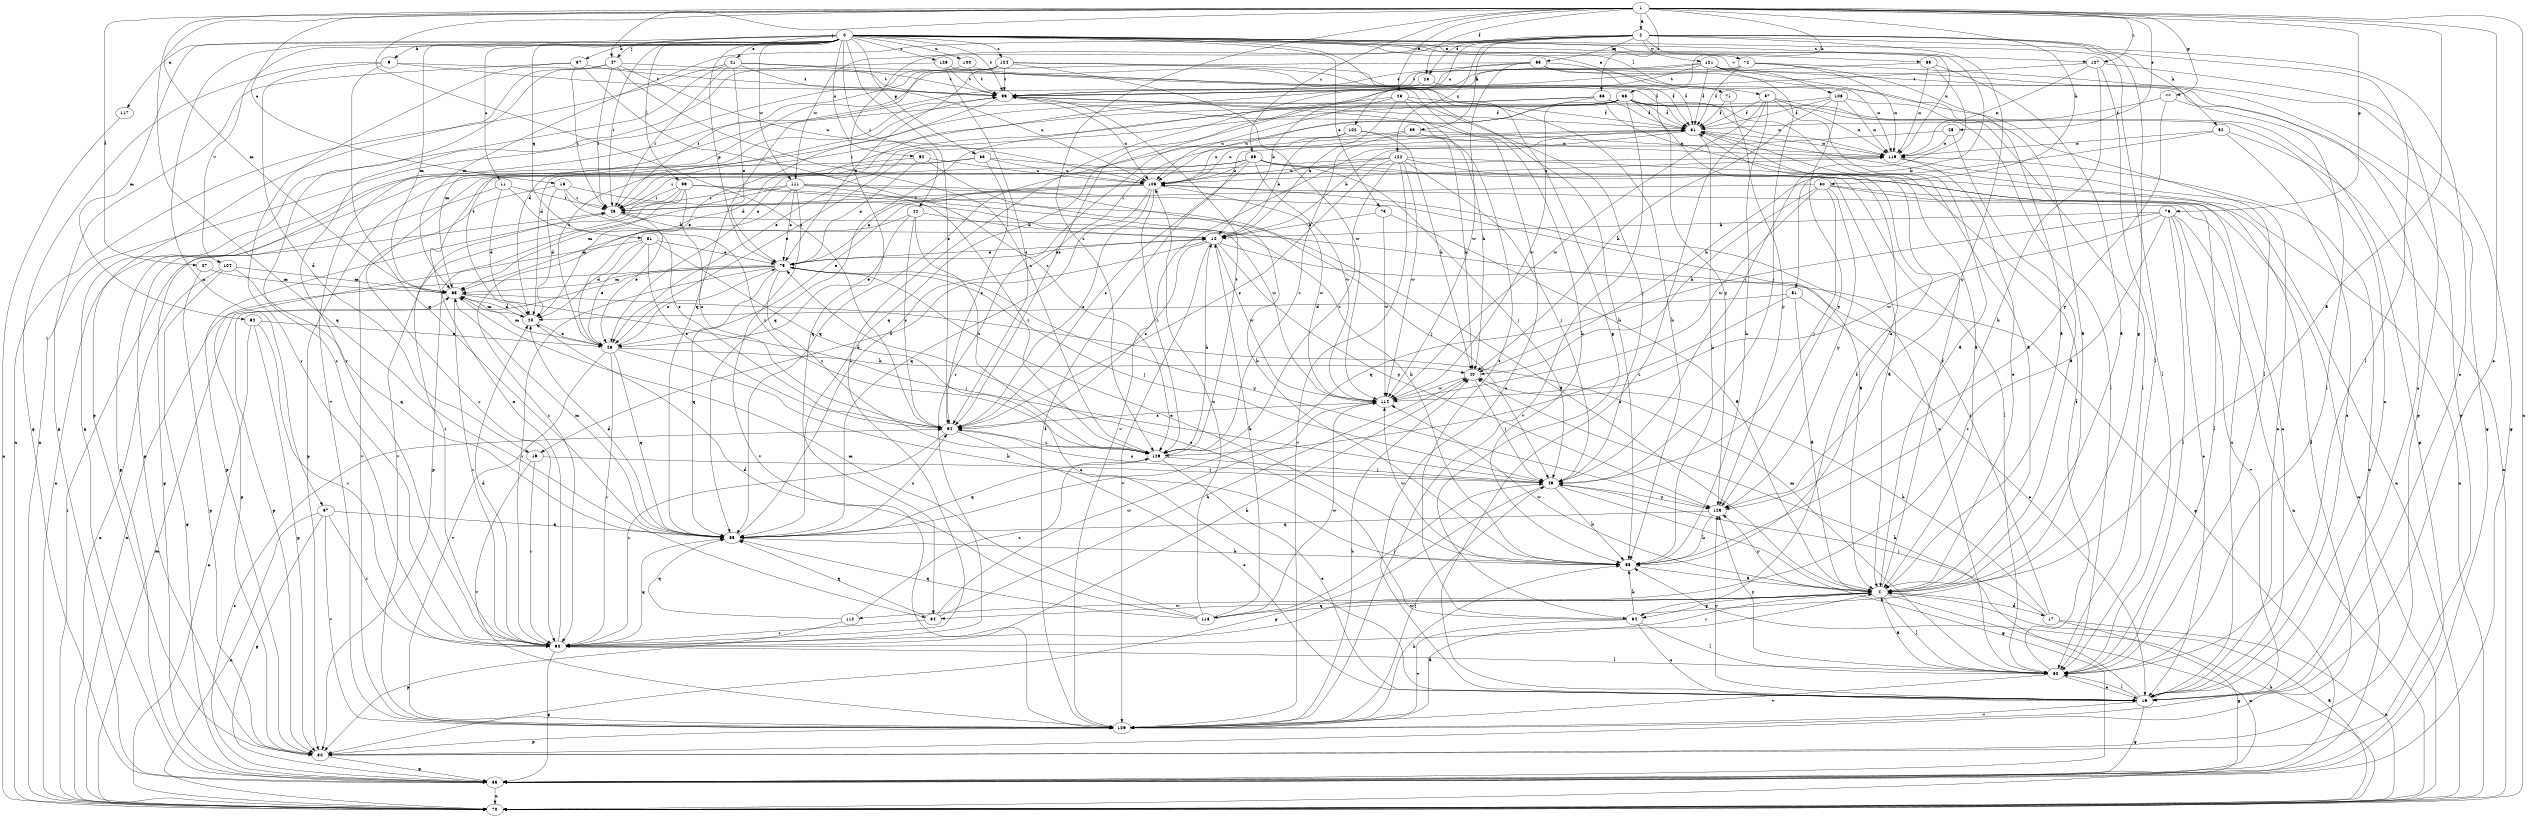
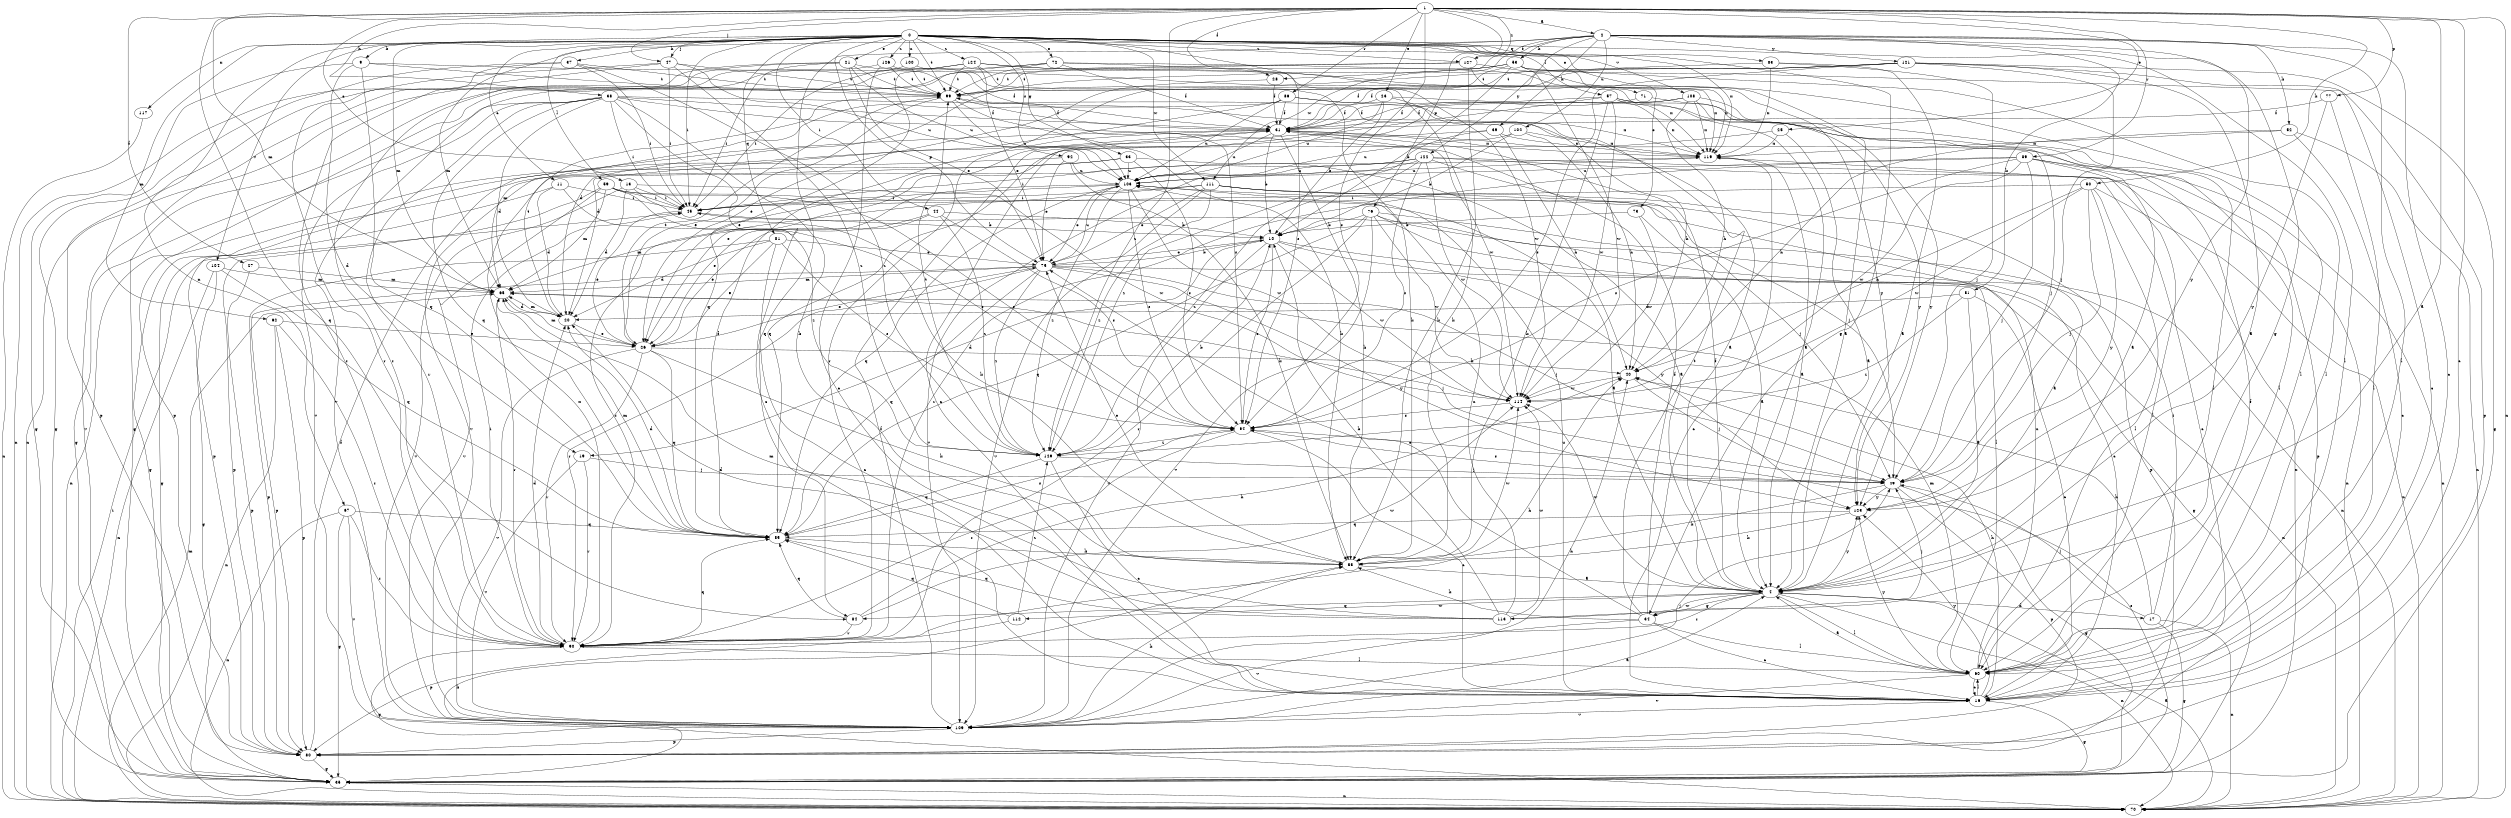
edge "23" -> "85": removed, label "q"
edge "75" -> "103": added, label "u"
edge "119" -> "4": label "o" -> "a"
edge "21" -> "35": label "g" -> "v"
